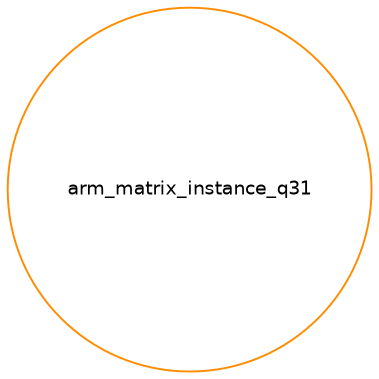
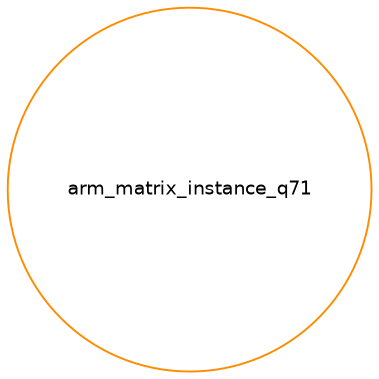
node "arm_matrix_instance_q31": label "arm_matrix_instance_q31" -> "arm_matrix_instance_q71"
